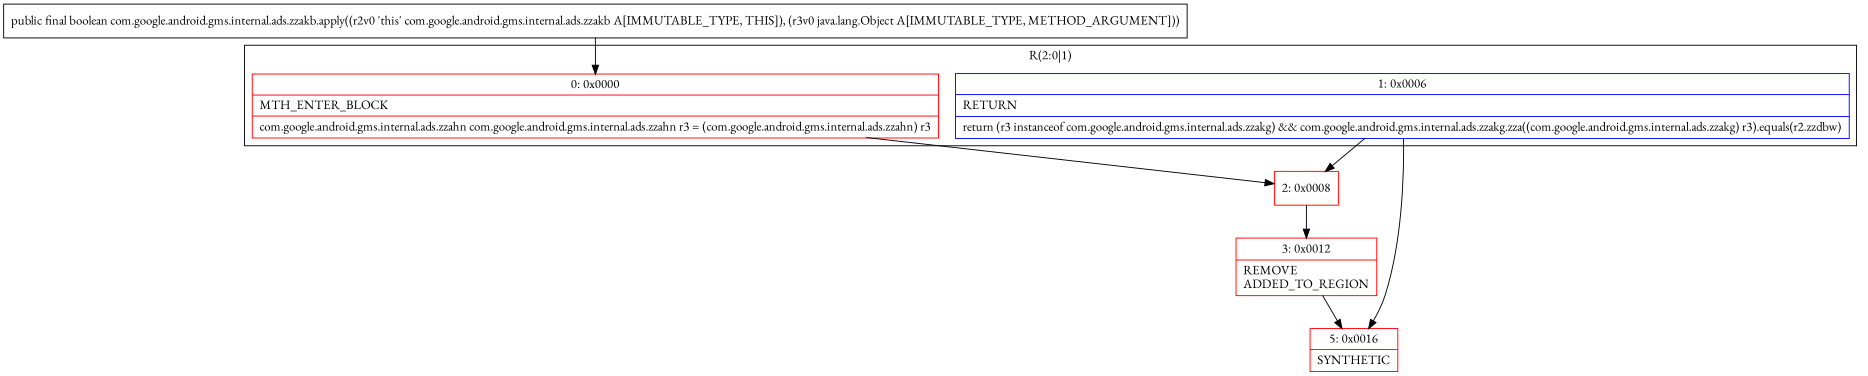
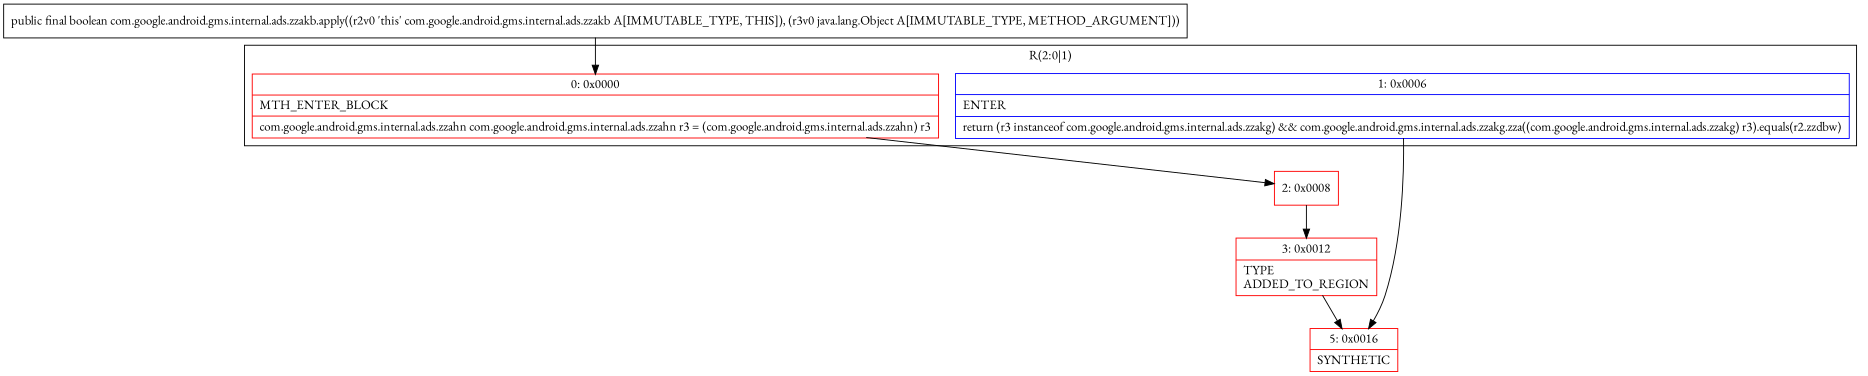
node "1: 0x0006": text "RETURN" -> "ENTER"
edge "1: 0x0006" -> "2: 0x0008": removed
node "3: 0x0012": text "REMOVE" -> "TYPE"
